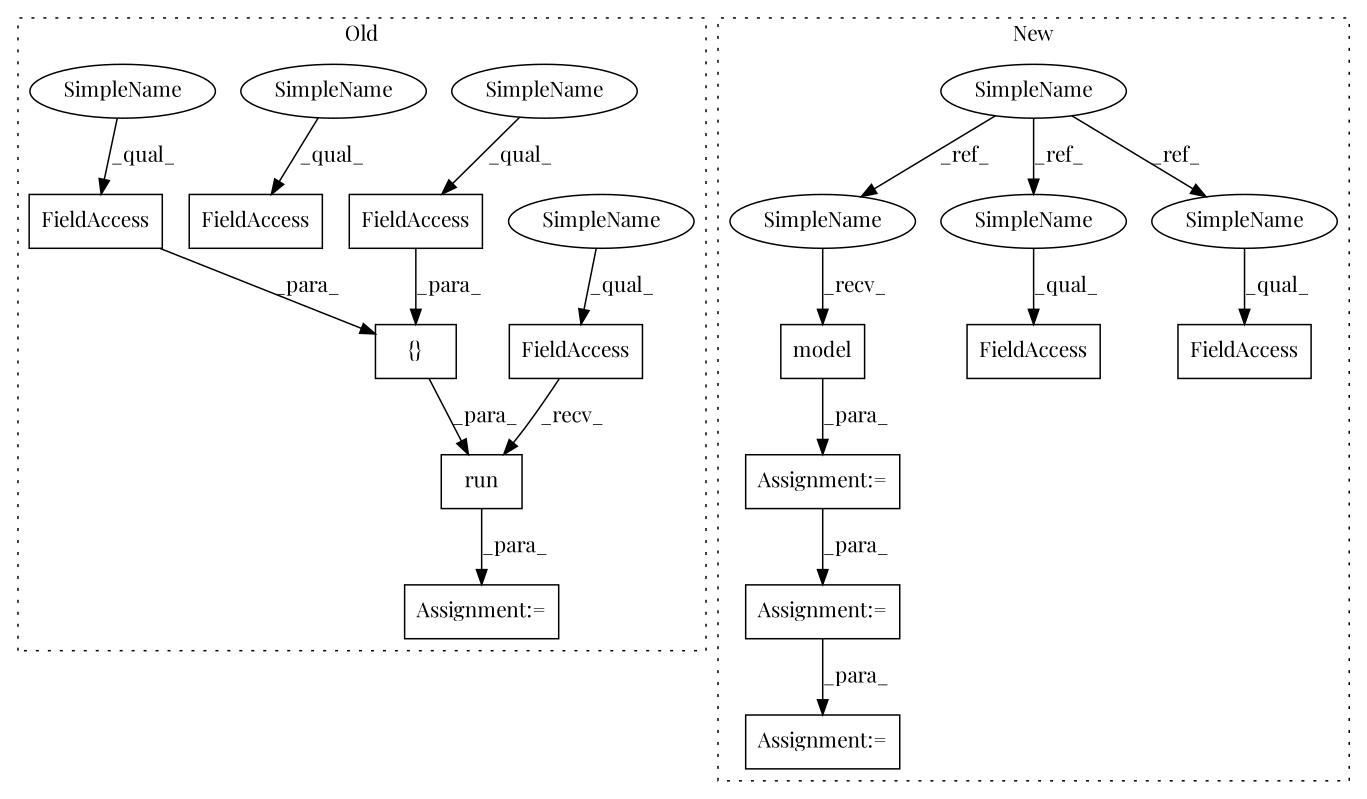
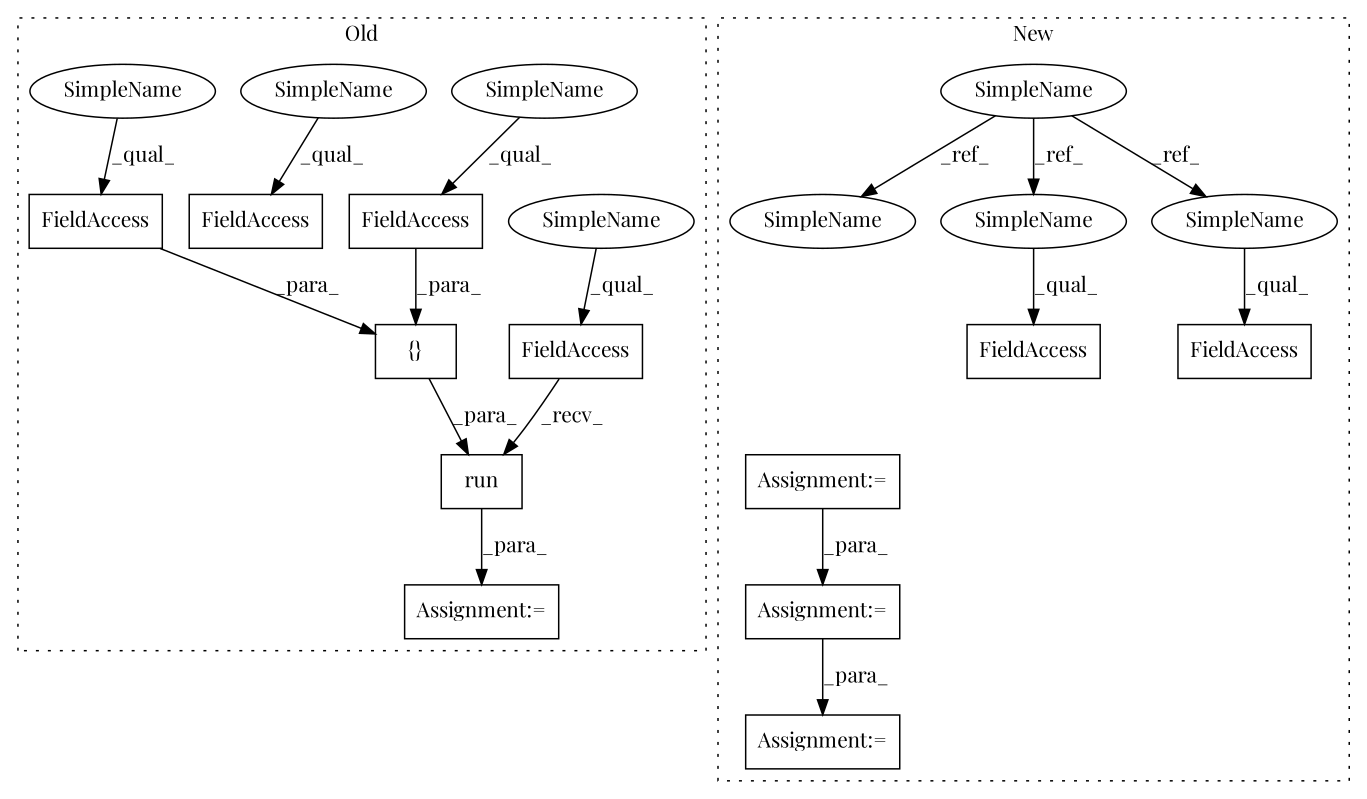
node "model": removed
